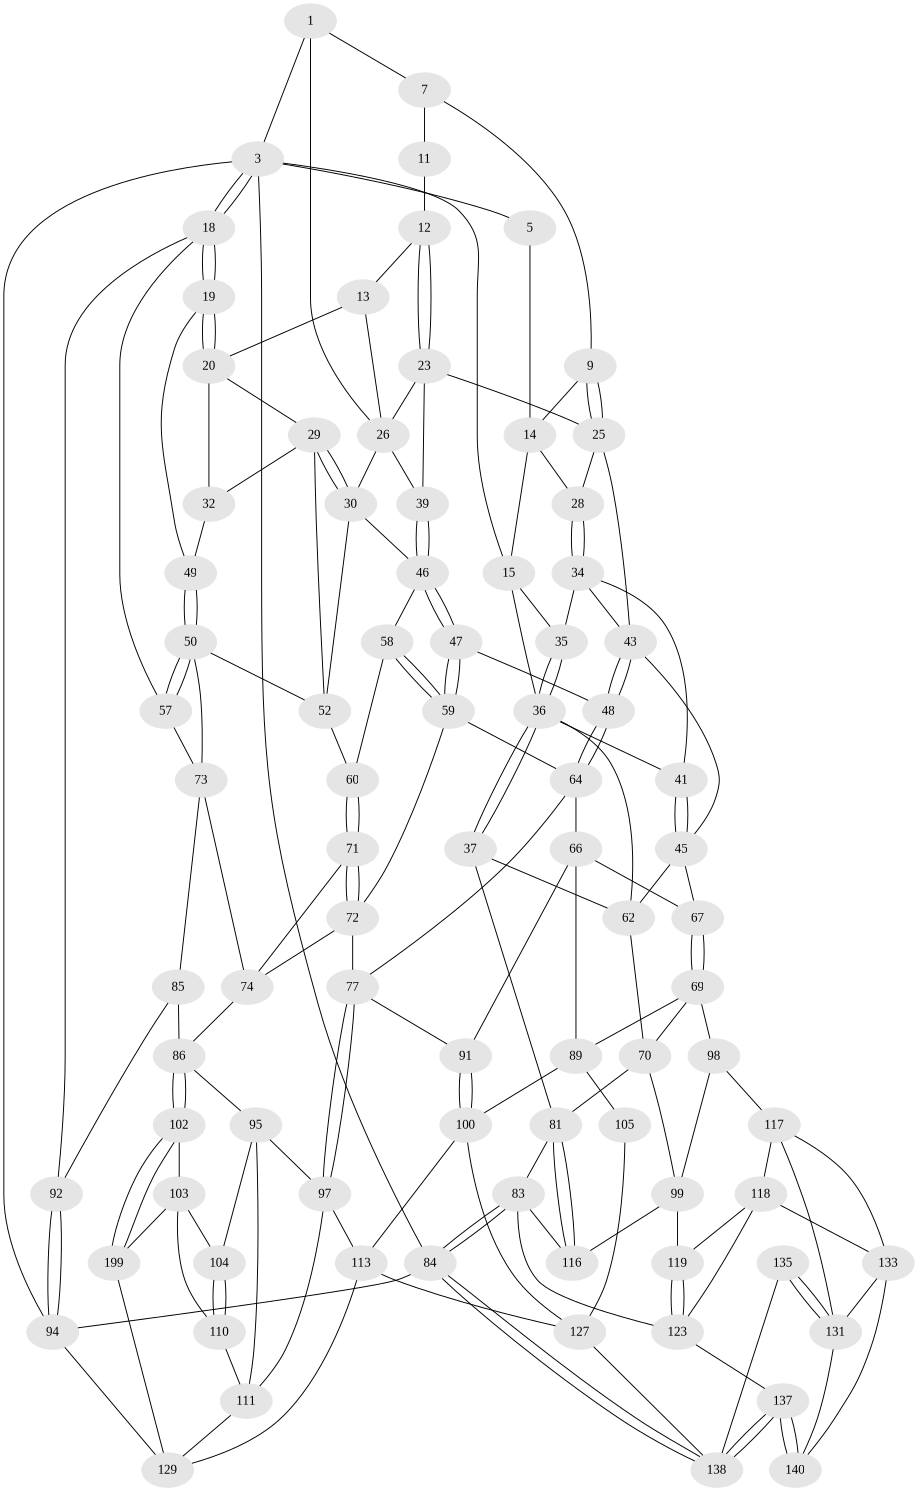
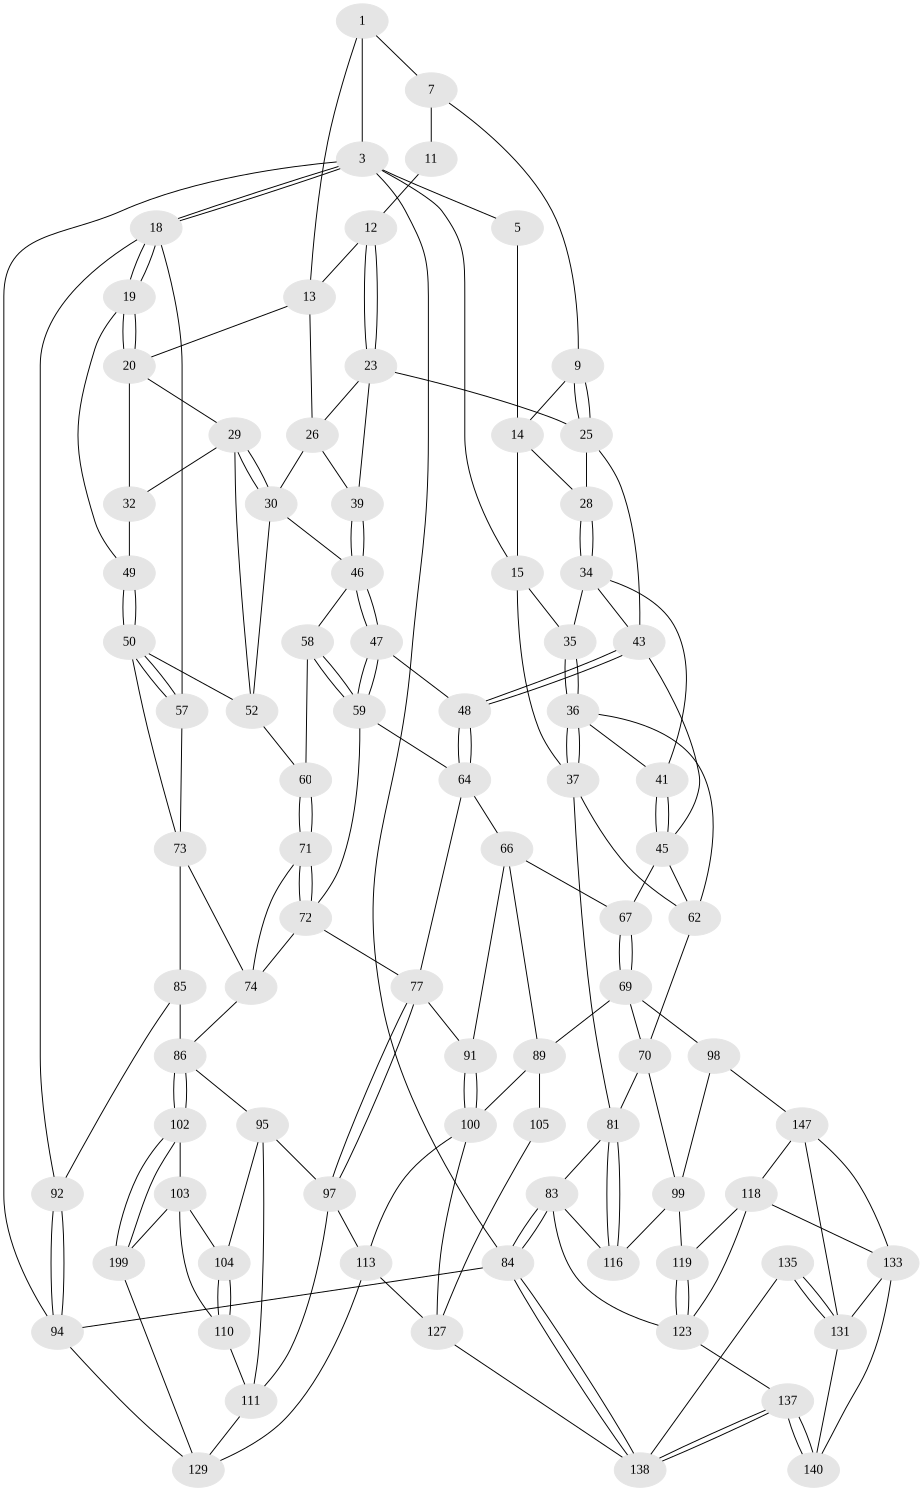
edge "1" -- "26": now "1" -- "13"
edge "15" -- "36": now "15" -- "37"
node "117": label "117" -> "147"
